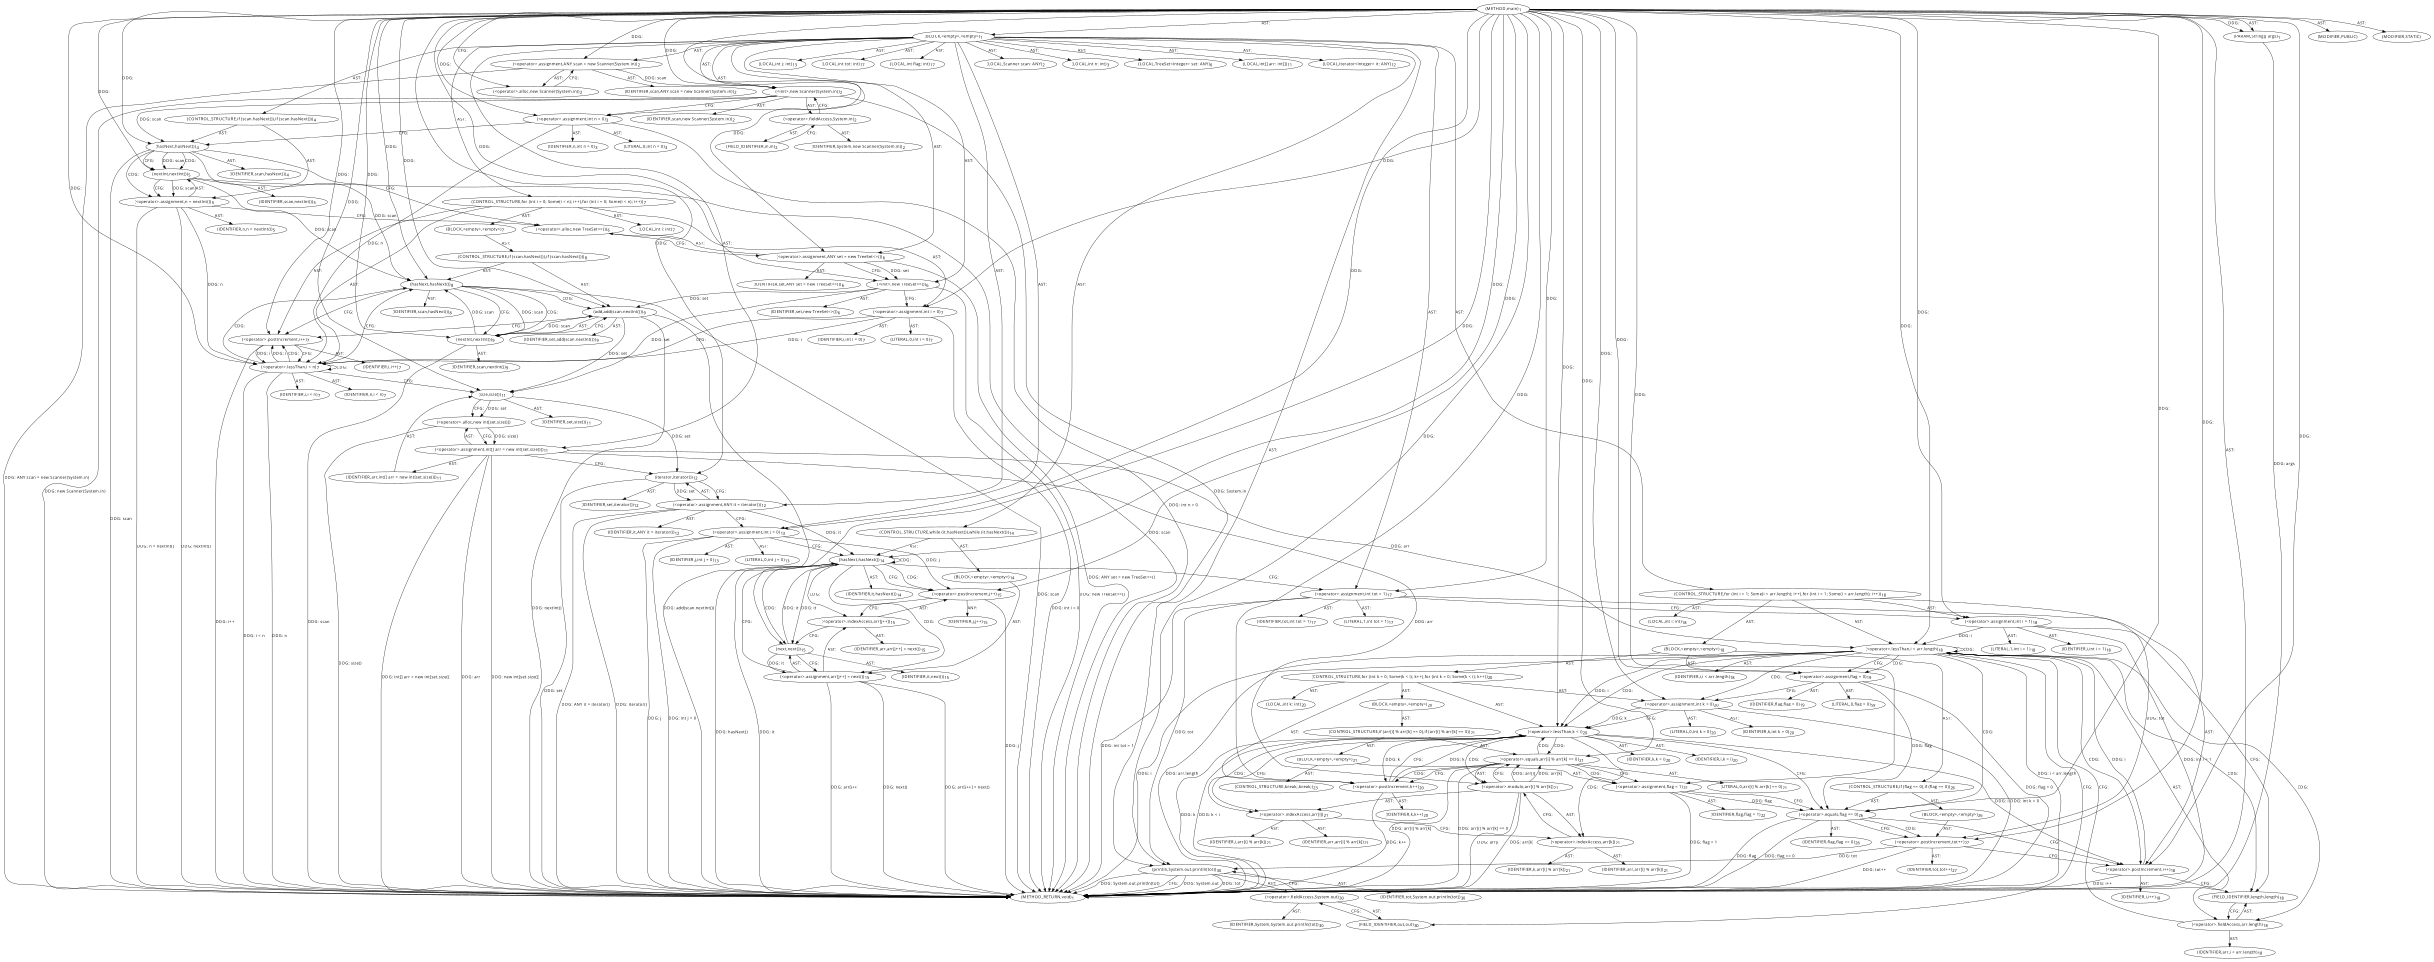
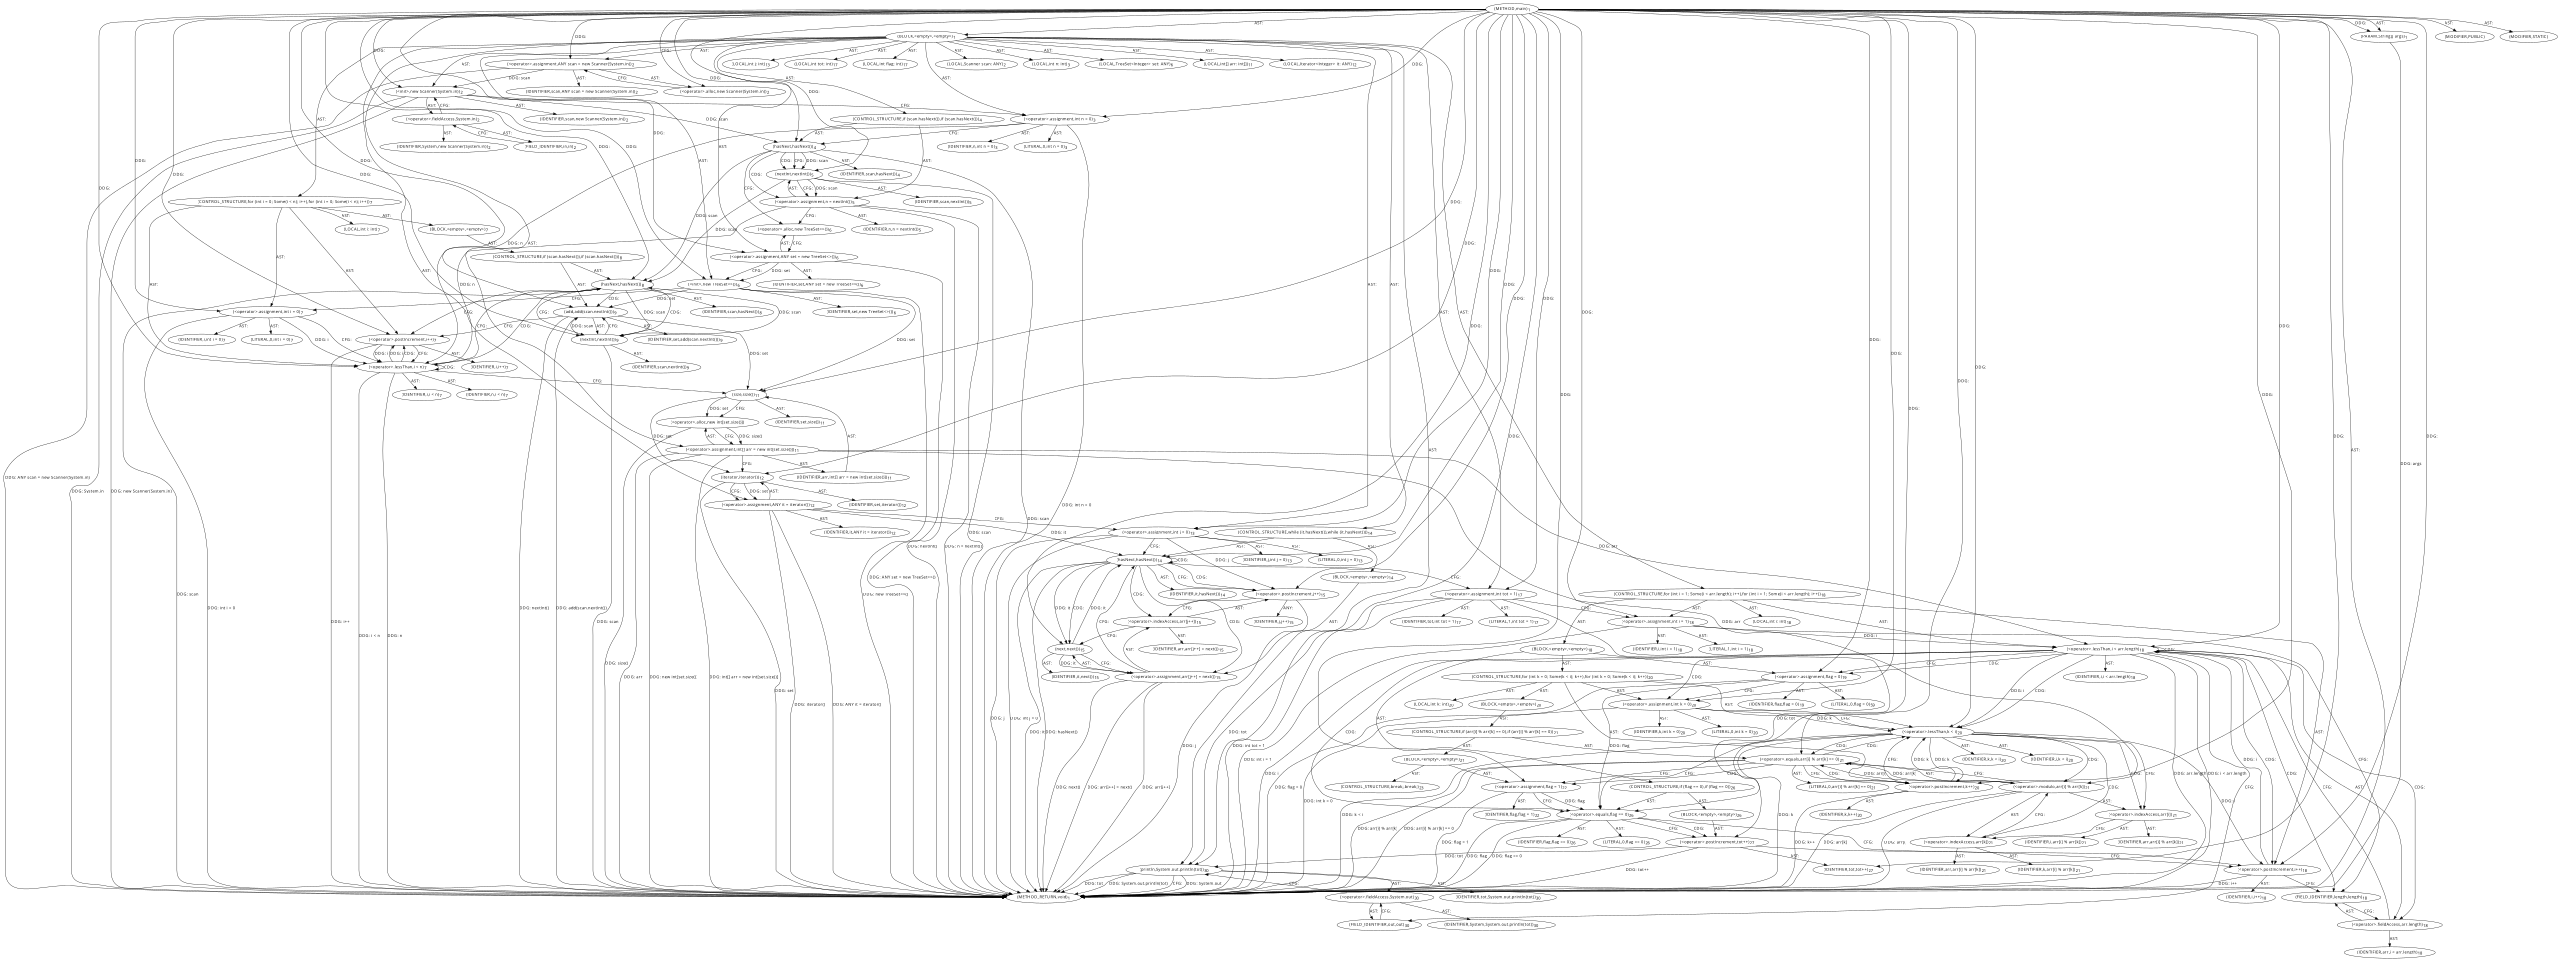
edge "(METHOD,main)" -> "(<operator>.postIncrement,tot++)": now "(METHOD,main)" -> "(IDENTIFIER,tot,tot++)"
node "(LITERAL,0,flag == 0)": added
